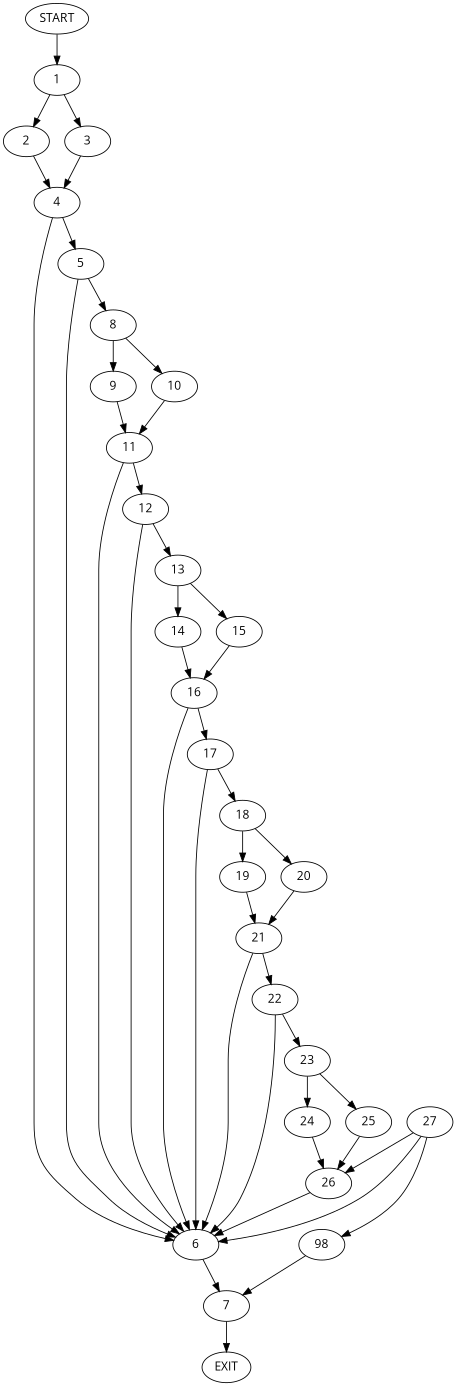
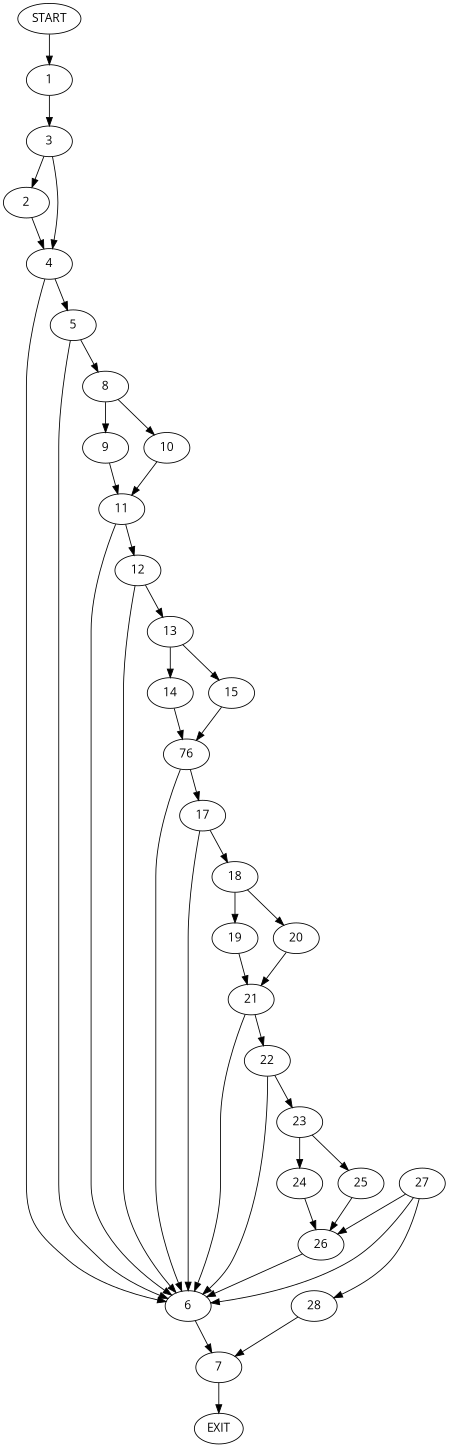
edge "1" -> "2": now "3" -> "2"
node "16": label "16" -> "76"
node "98": label "98" -> "28"
